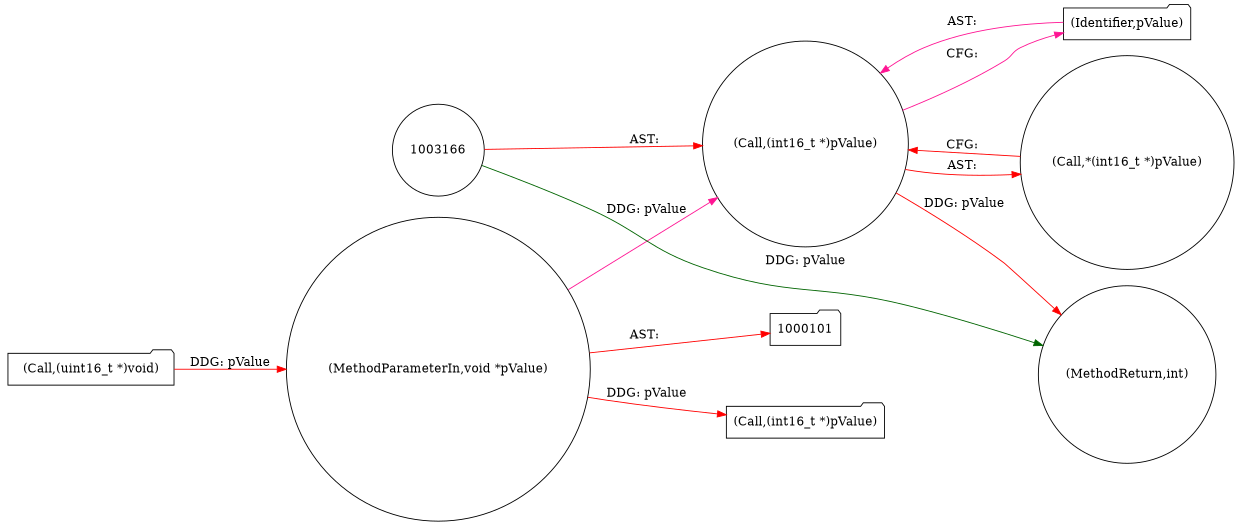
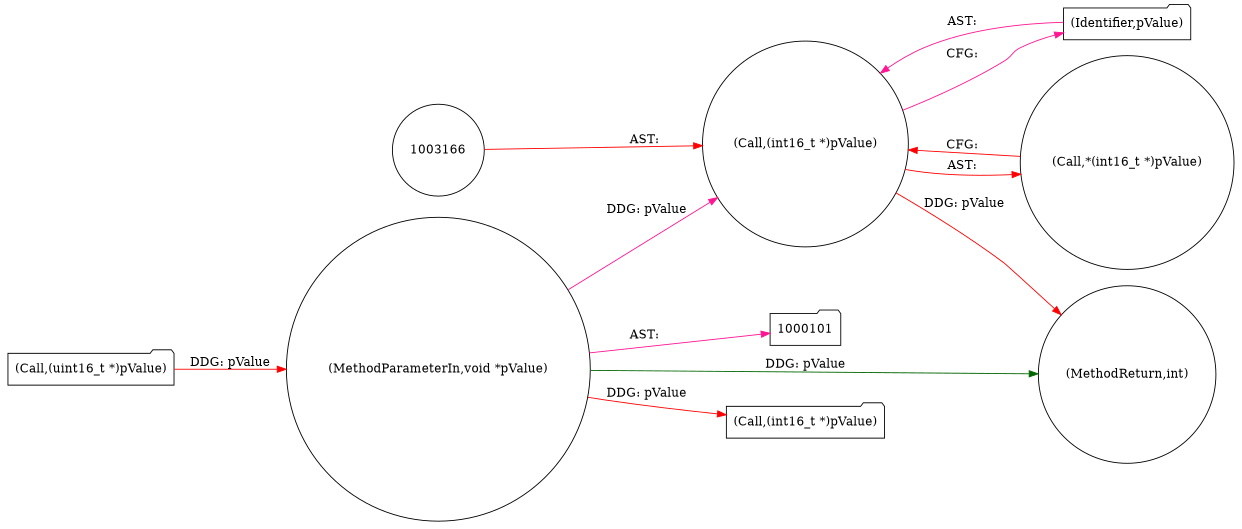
edge "1003166" -> "(MethodReturn,int)": now "(MethodParameterIn,void *pValue)" -> "(MethodReturn,int)"
edge "(MethodParameterIn,void *pValue)" -> "1000101": color red -> deeppink
node "(Call,(uint16_t *)void)": label "(Call,(uint16_t *)void)" -> "(Call,(uint16_t *)pValue)"
